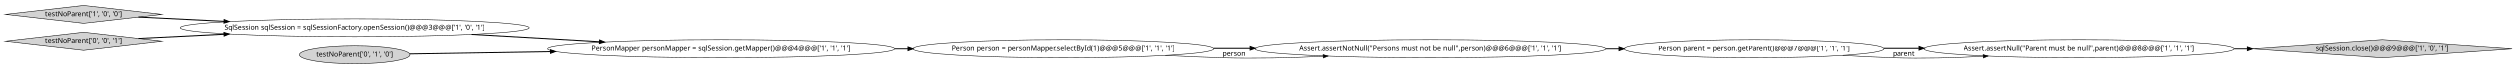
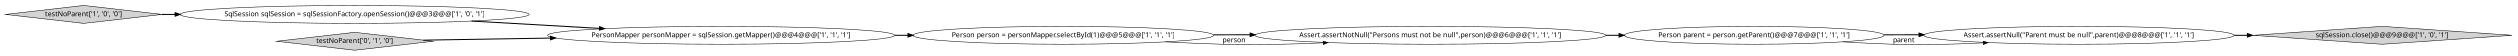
node "testNoParent['0', '0', '1']": removed
node "testNoParent['0', '1', '0']": shape ellipse -> diamond
